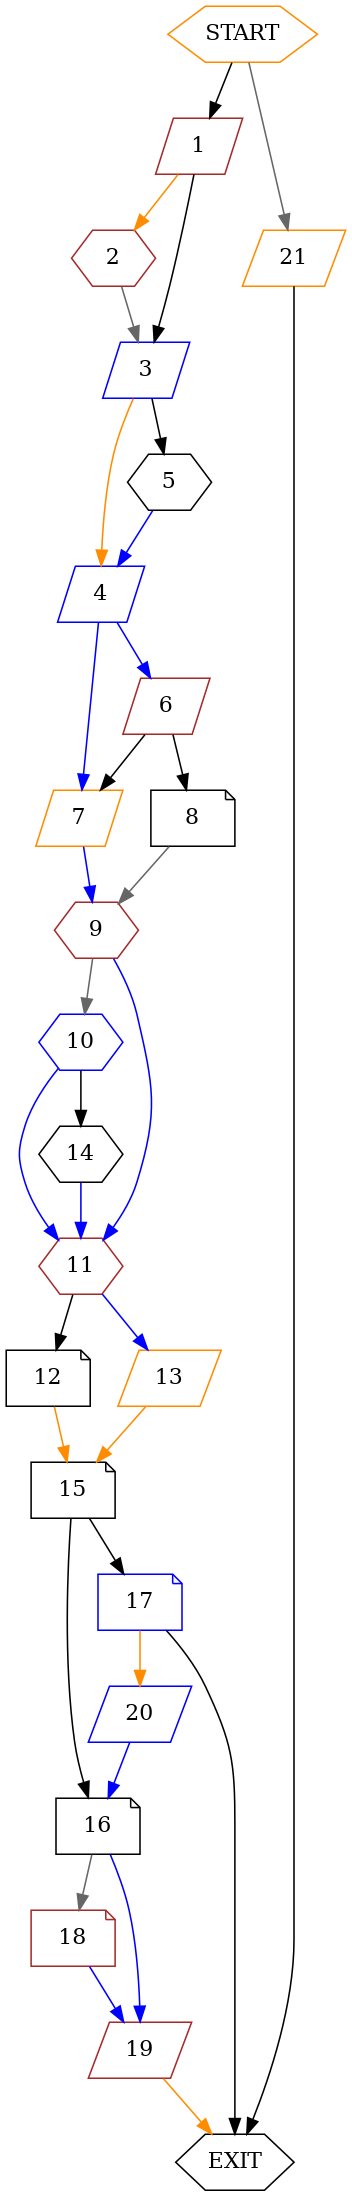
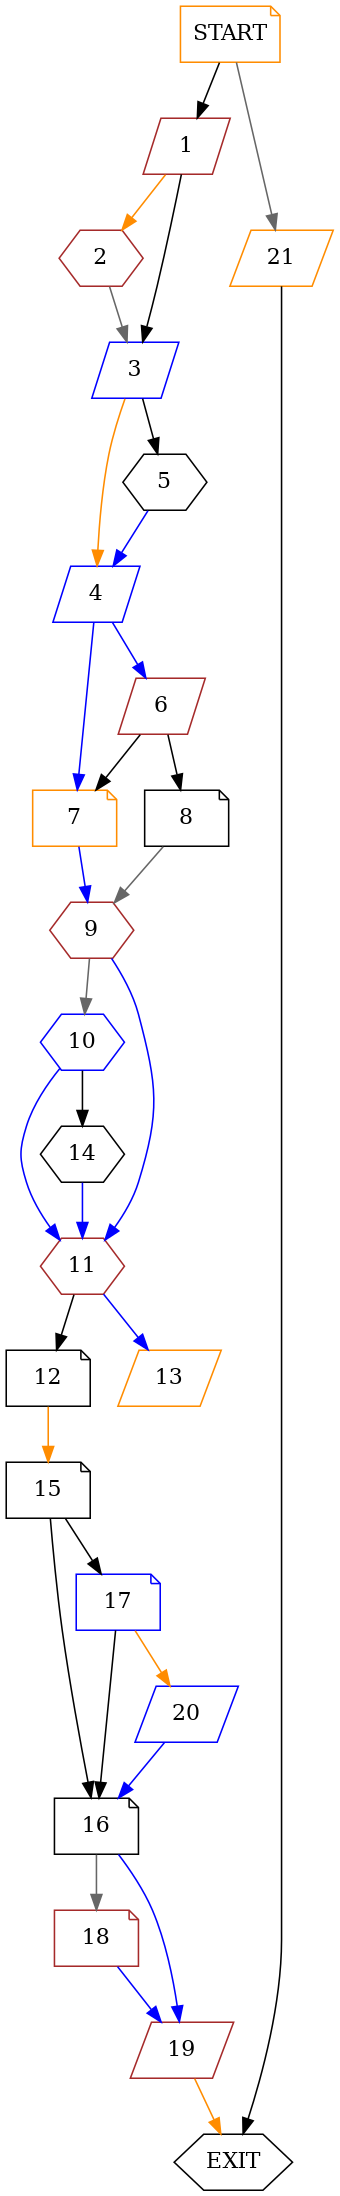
node "START": shape hexagon -> note
node "7": shape parallelogram -> note
edge "13" -> "15": removed
edge "17" -> "EXIT": now "17" -> "16"
